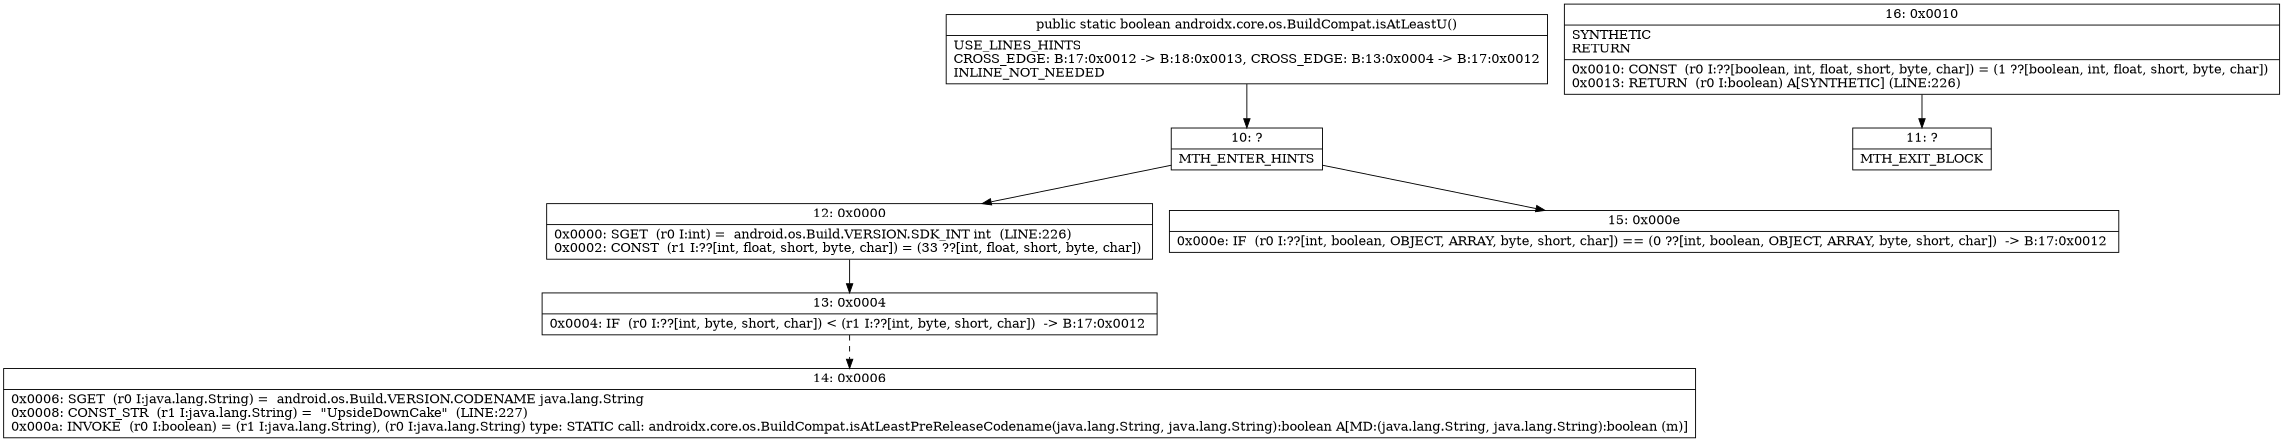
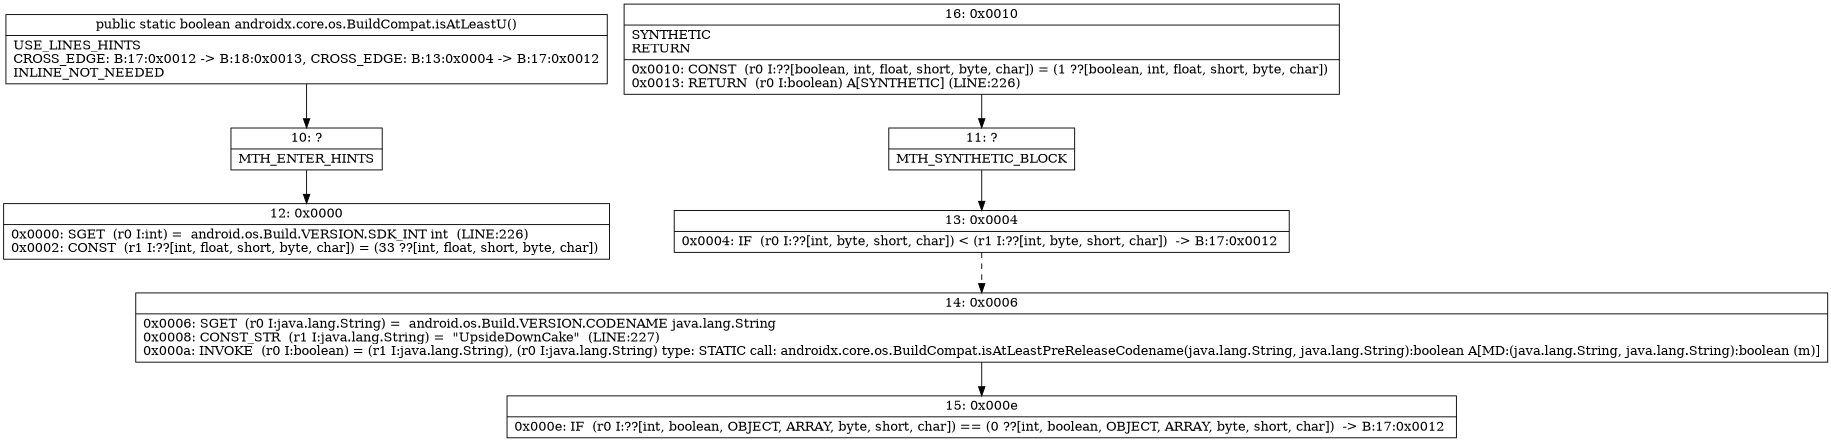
node "11: ?": text "MTH_EXIT_BLOCK" -> "MTH_SYNTHETIC_BLOCK"
edge "10: ?" -> "15: 0x000e": now "14: 0x0006" -> "15: 0x000e"
edge "12: 0x0000" -> "13: 0x0004": now "11: ?" -> "13: 0x0004"
